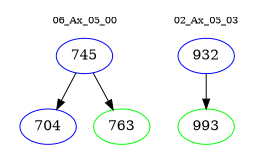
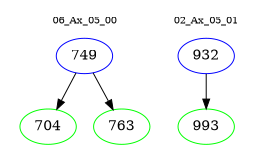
cluster "02_Ax_05_03": label "02_Ax_05_03" -> "02_Ax_05_01"
node "745": label "745" -> "749"
node "704": color blue -> green
